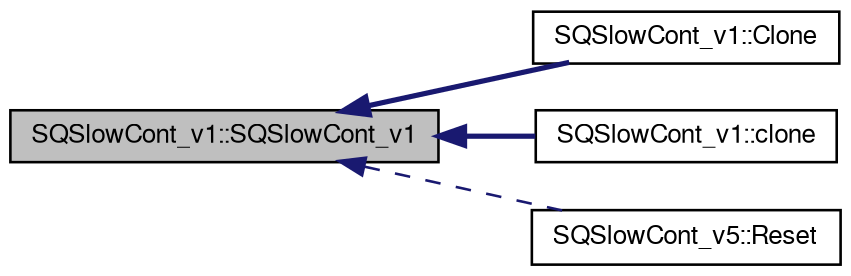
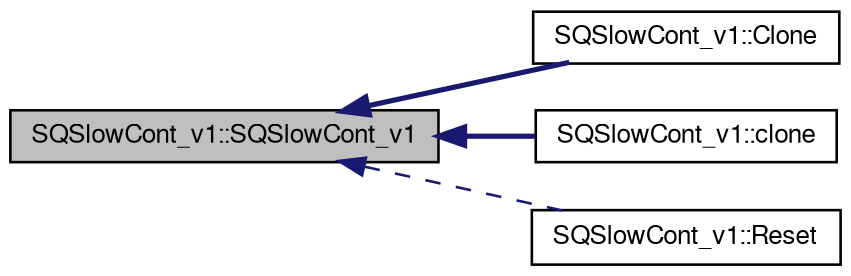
node "SQSlowCont_v5::Reset": label "SQSlowCont_v5::Reset" -> "SQSlowCont_v1::Reset"
